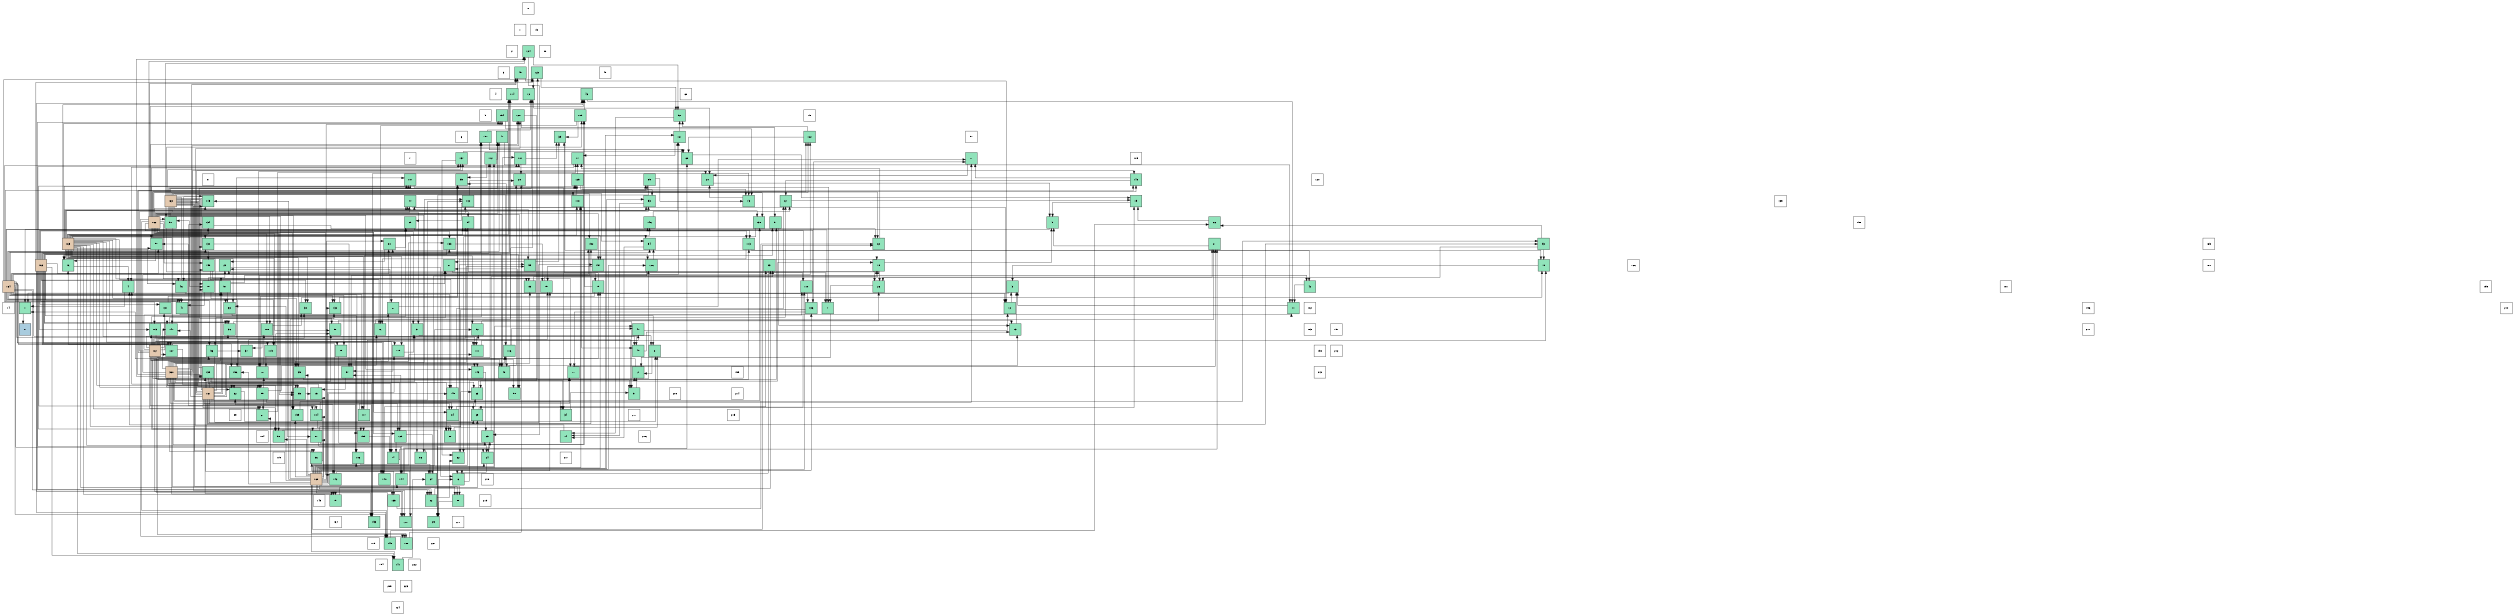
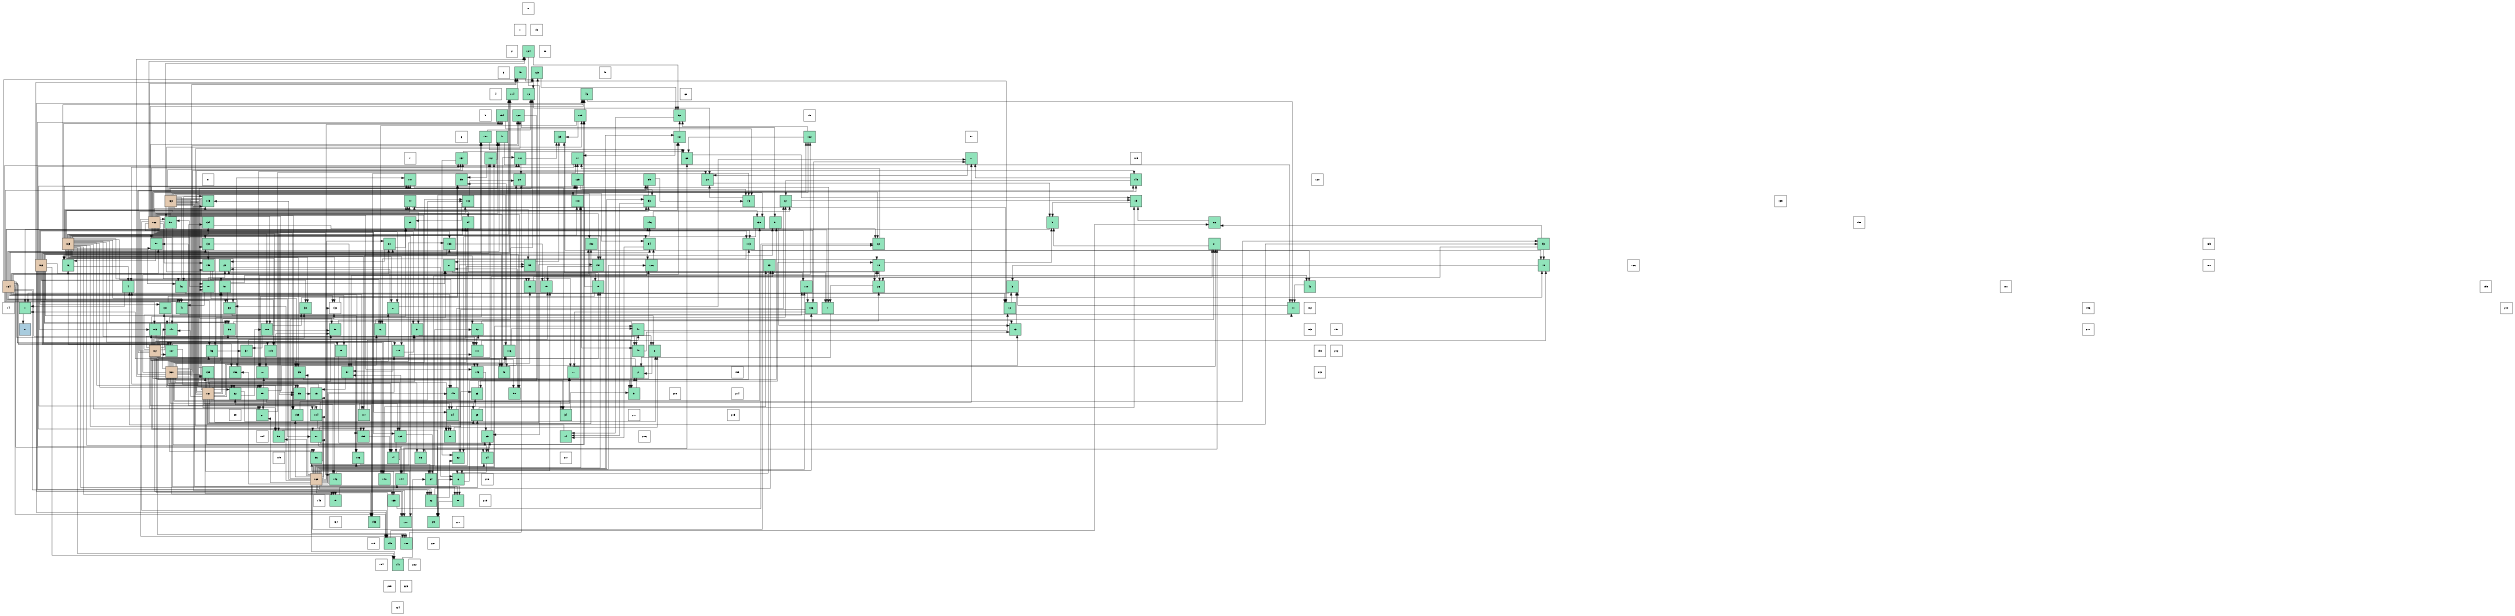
edge "162" -> "81": added
node "132": fillcolor #91e3bb -> #ffffff
edge "161" -> "108": now "32" -> "108"
edge "139" -> "63": removed
edge "110" -> "69": removed
